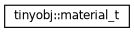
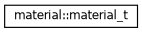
node "tinyobj::material_t": label "tinyobj::material_t" -> "material::material_t"
